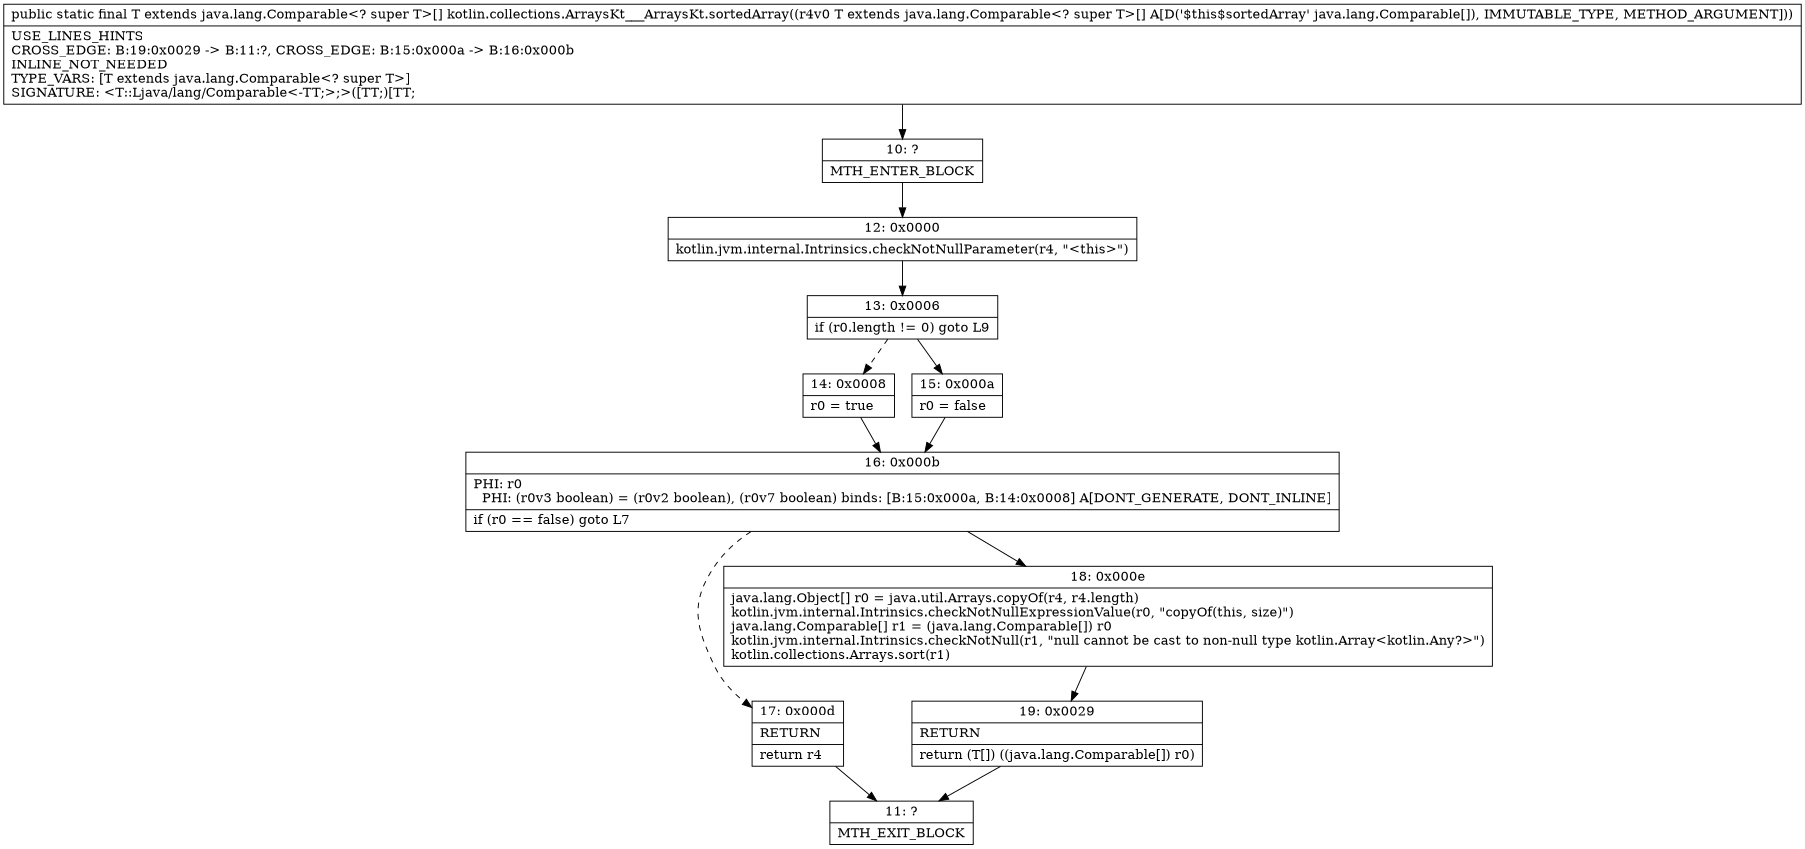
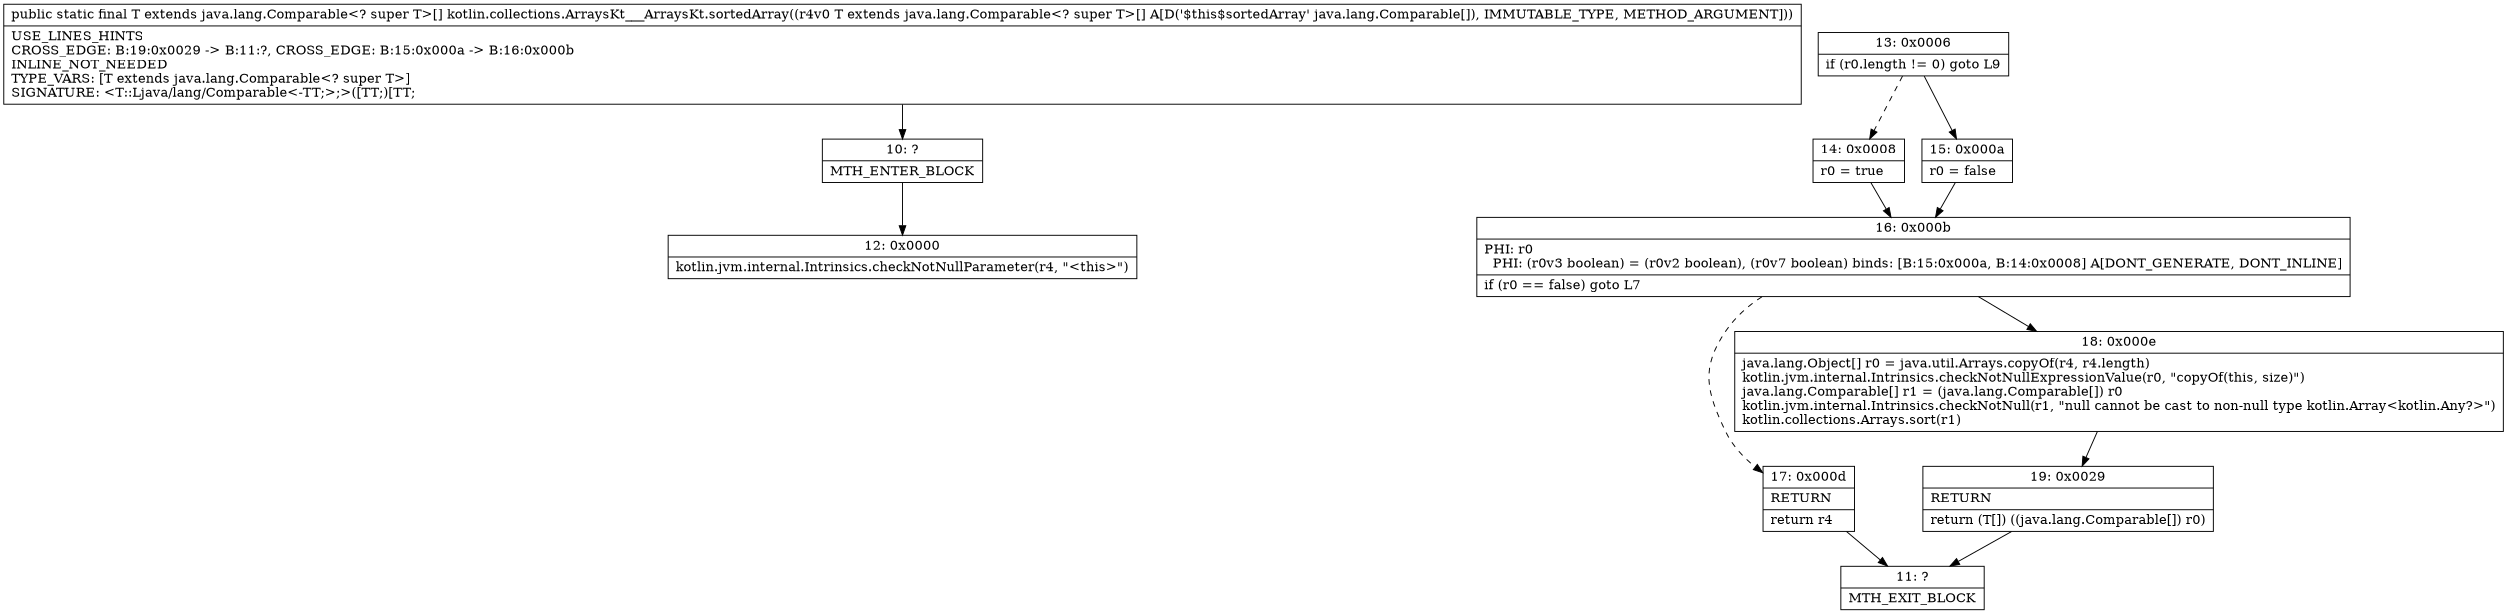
edge "12: 0x0000" -> "13: 0x0006": removed
